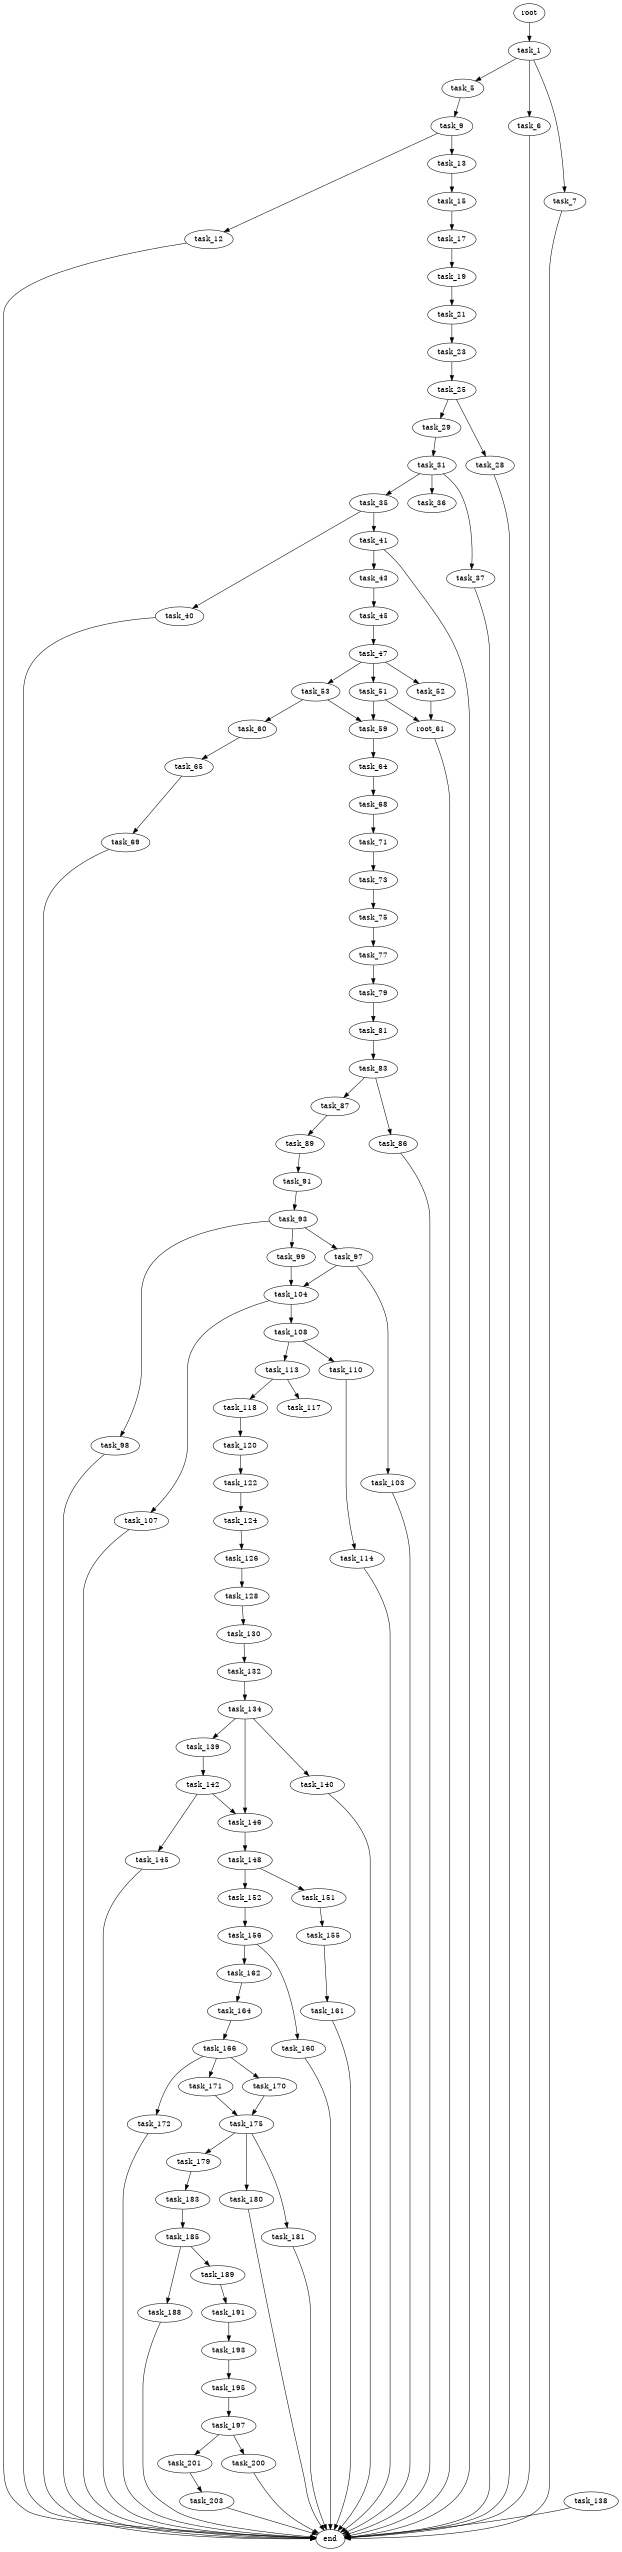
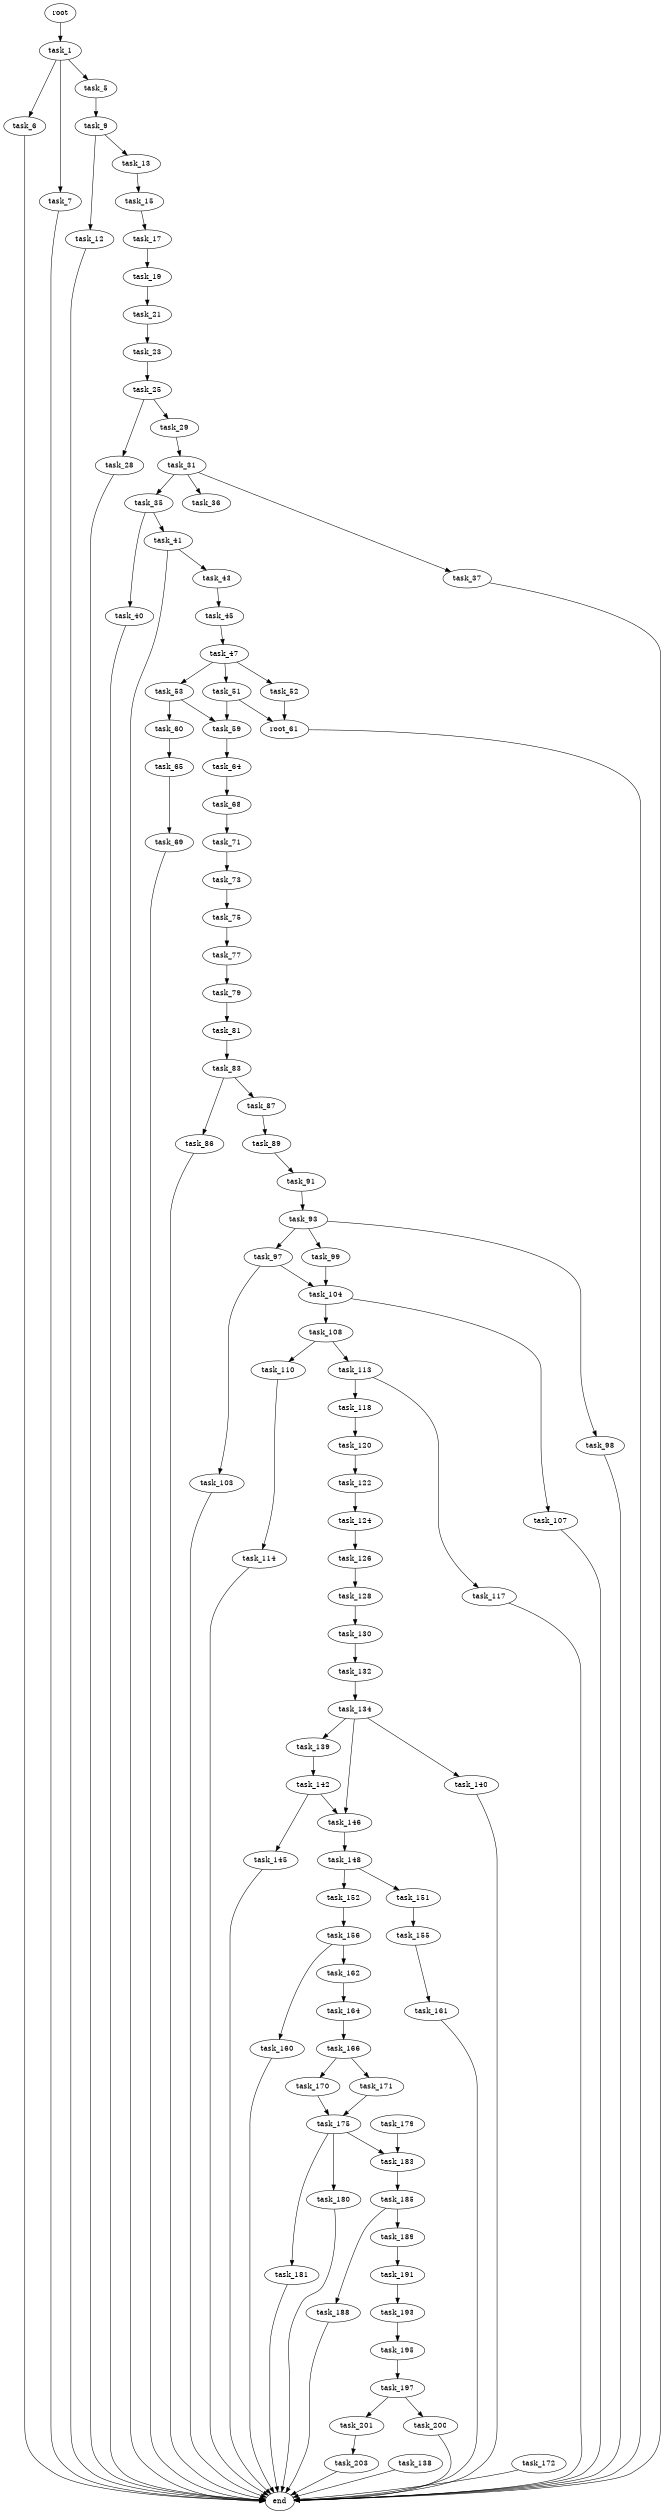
edge "task_166" -> "task_172": removed
edge "task_175" -> "task_179": now "task_175" -> "task_183"
edge "task_117" -> "end": added
